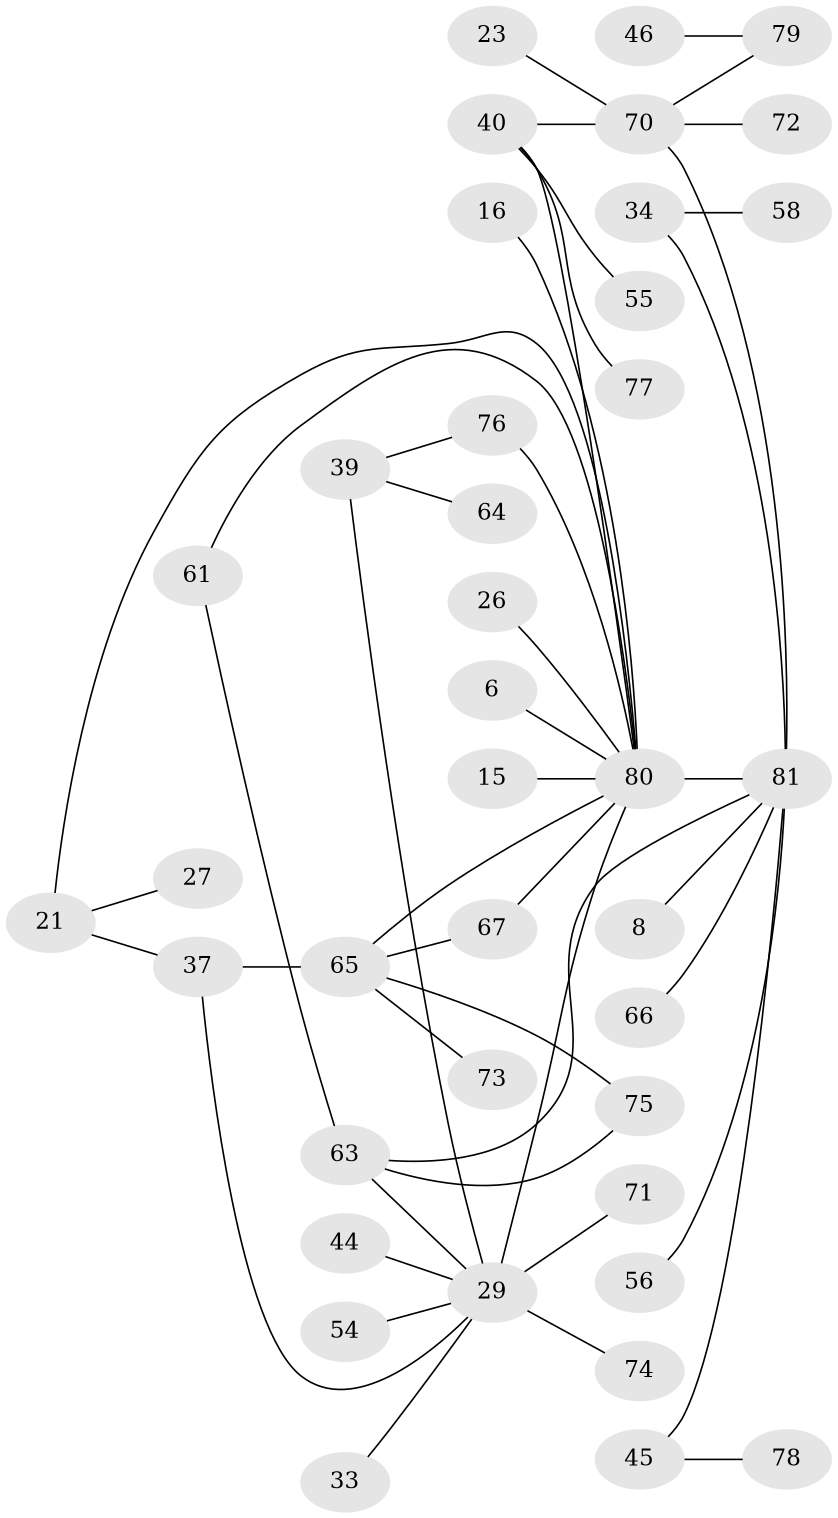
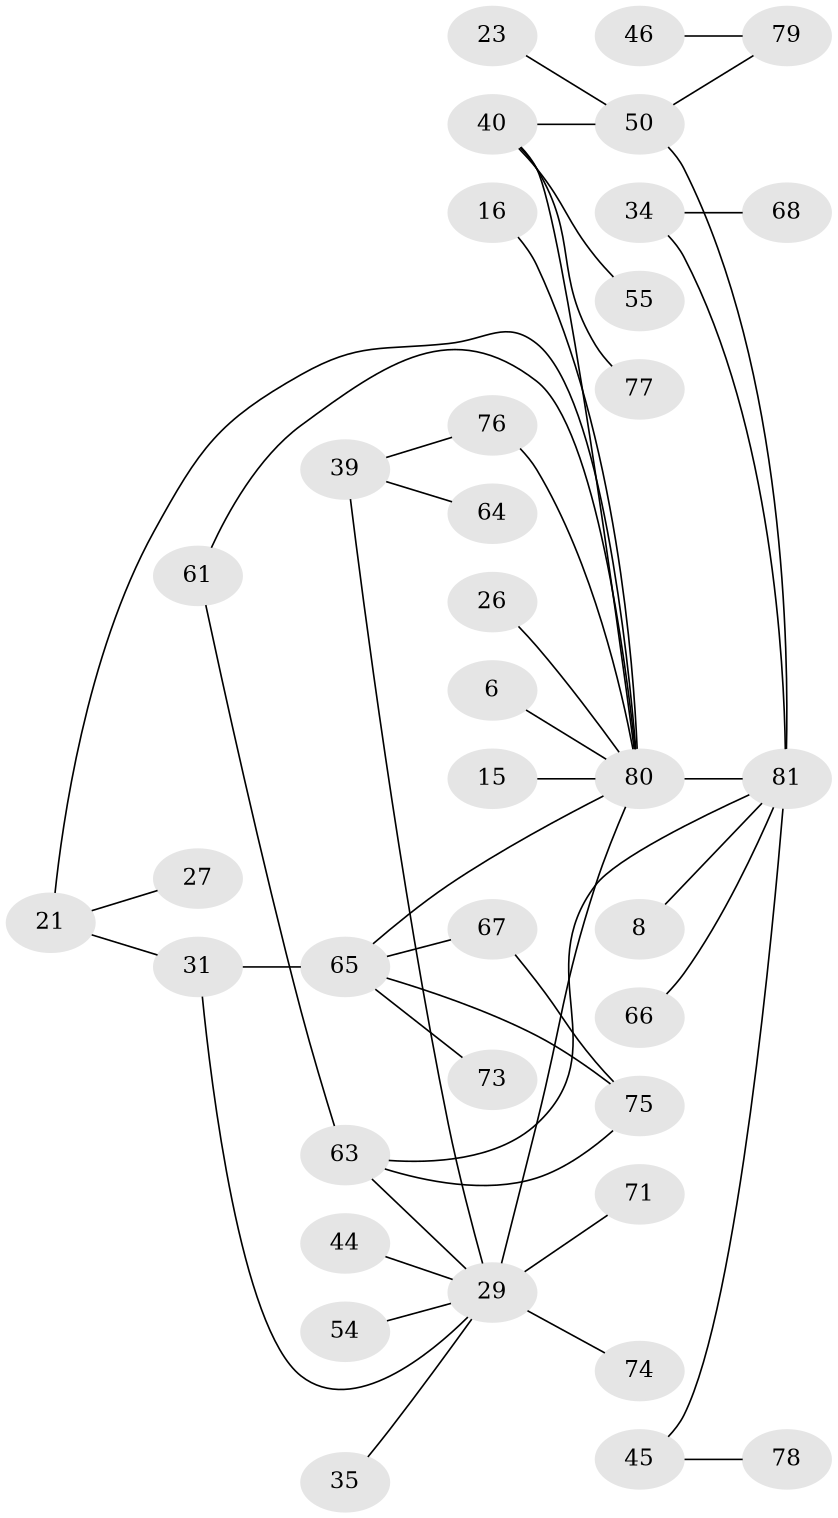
node "70": label "70" -> "50"
node "72": removed
node "58": label "58" -> "68"
edge "80" -- "67": now "75" -- "67"
node "37": label "37" -> "31"
node "56": removed
node "33": label "33" -> "35"
